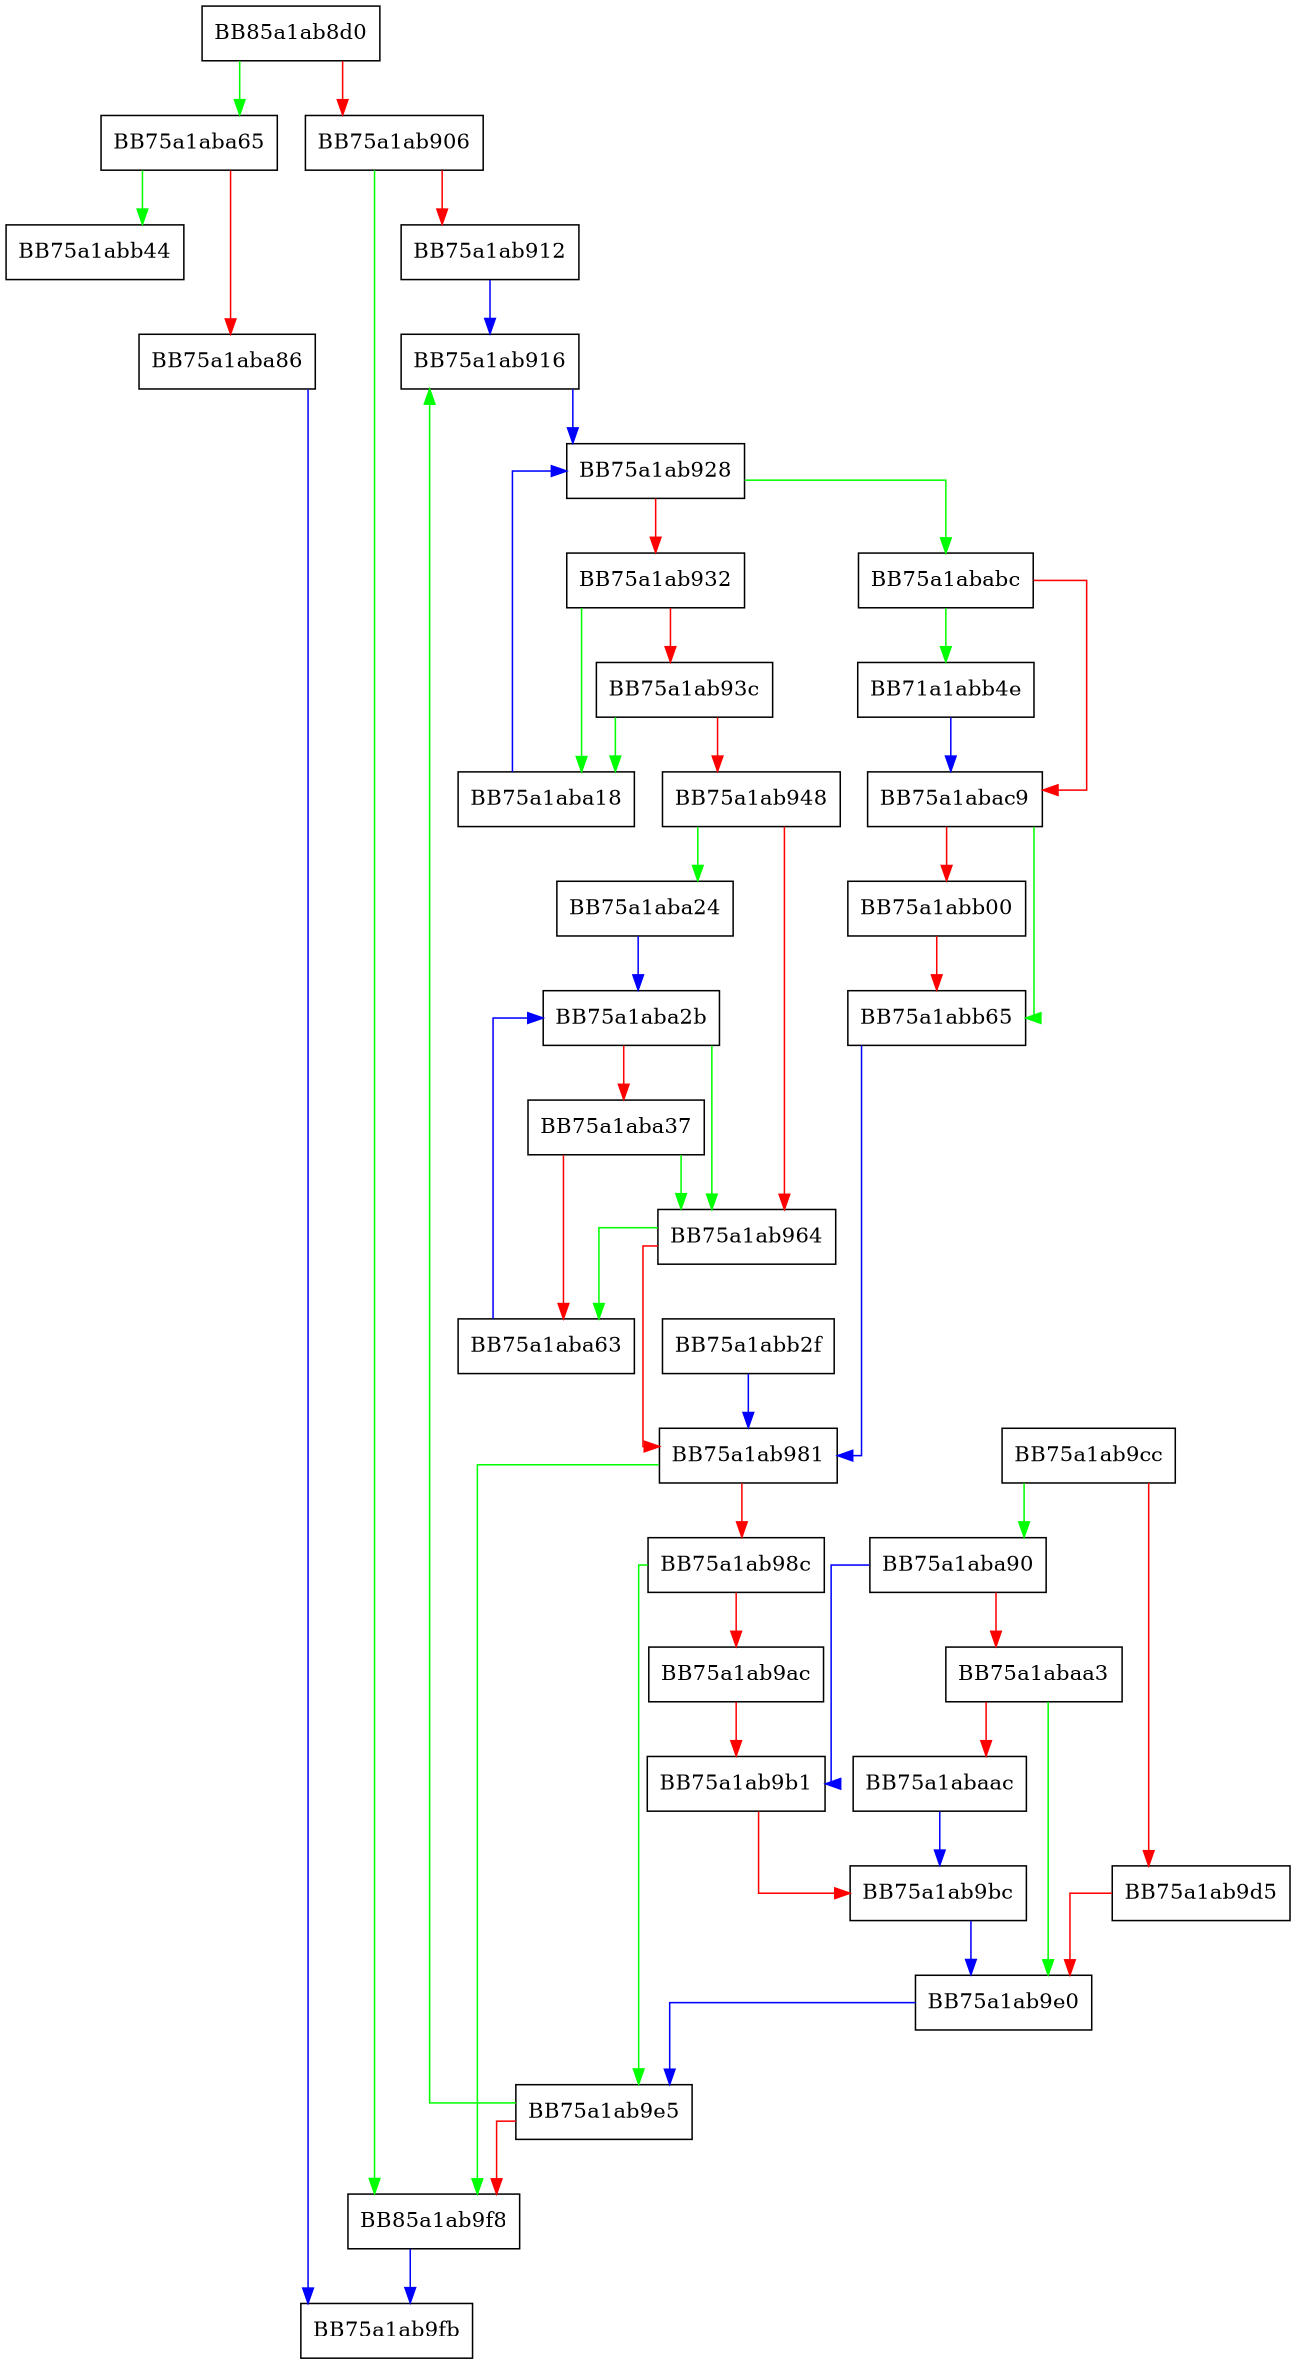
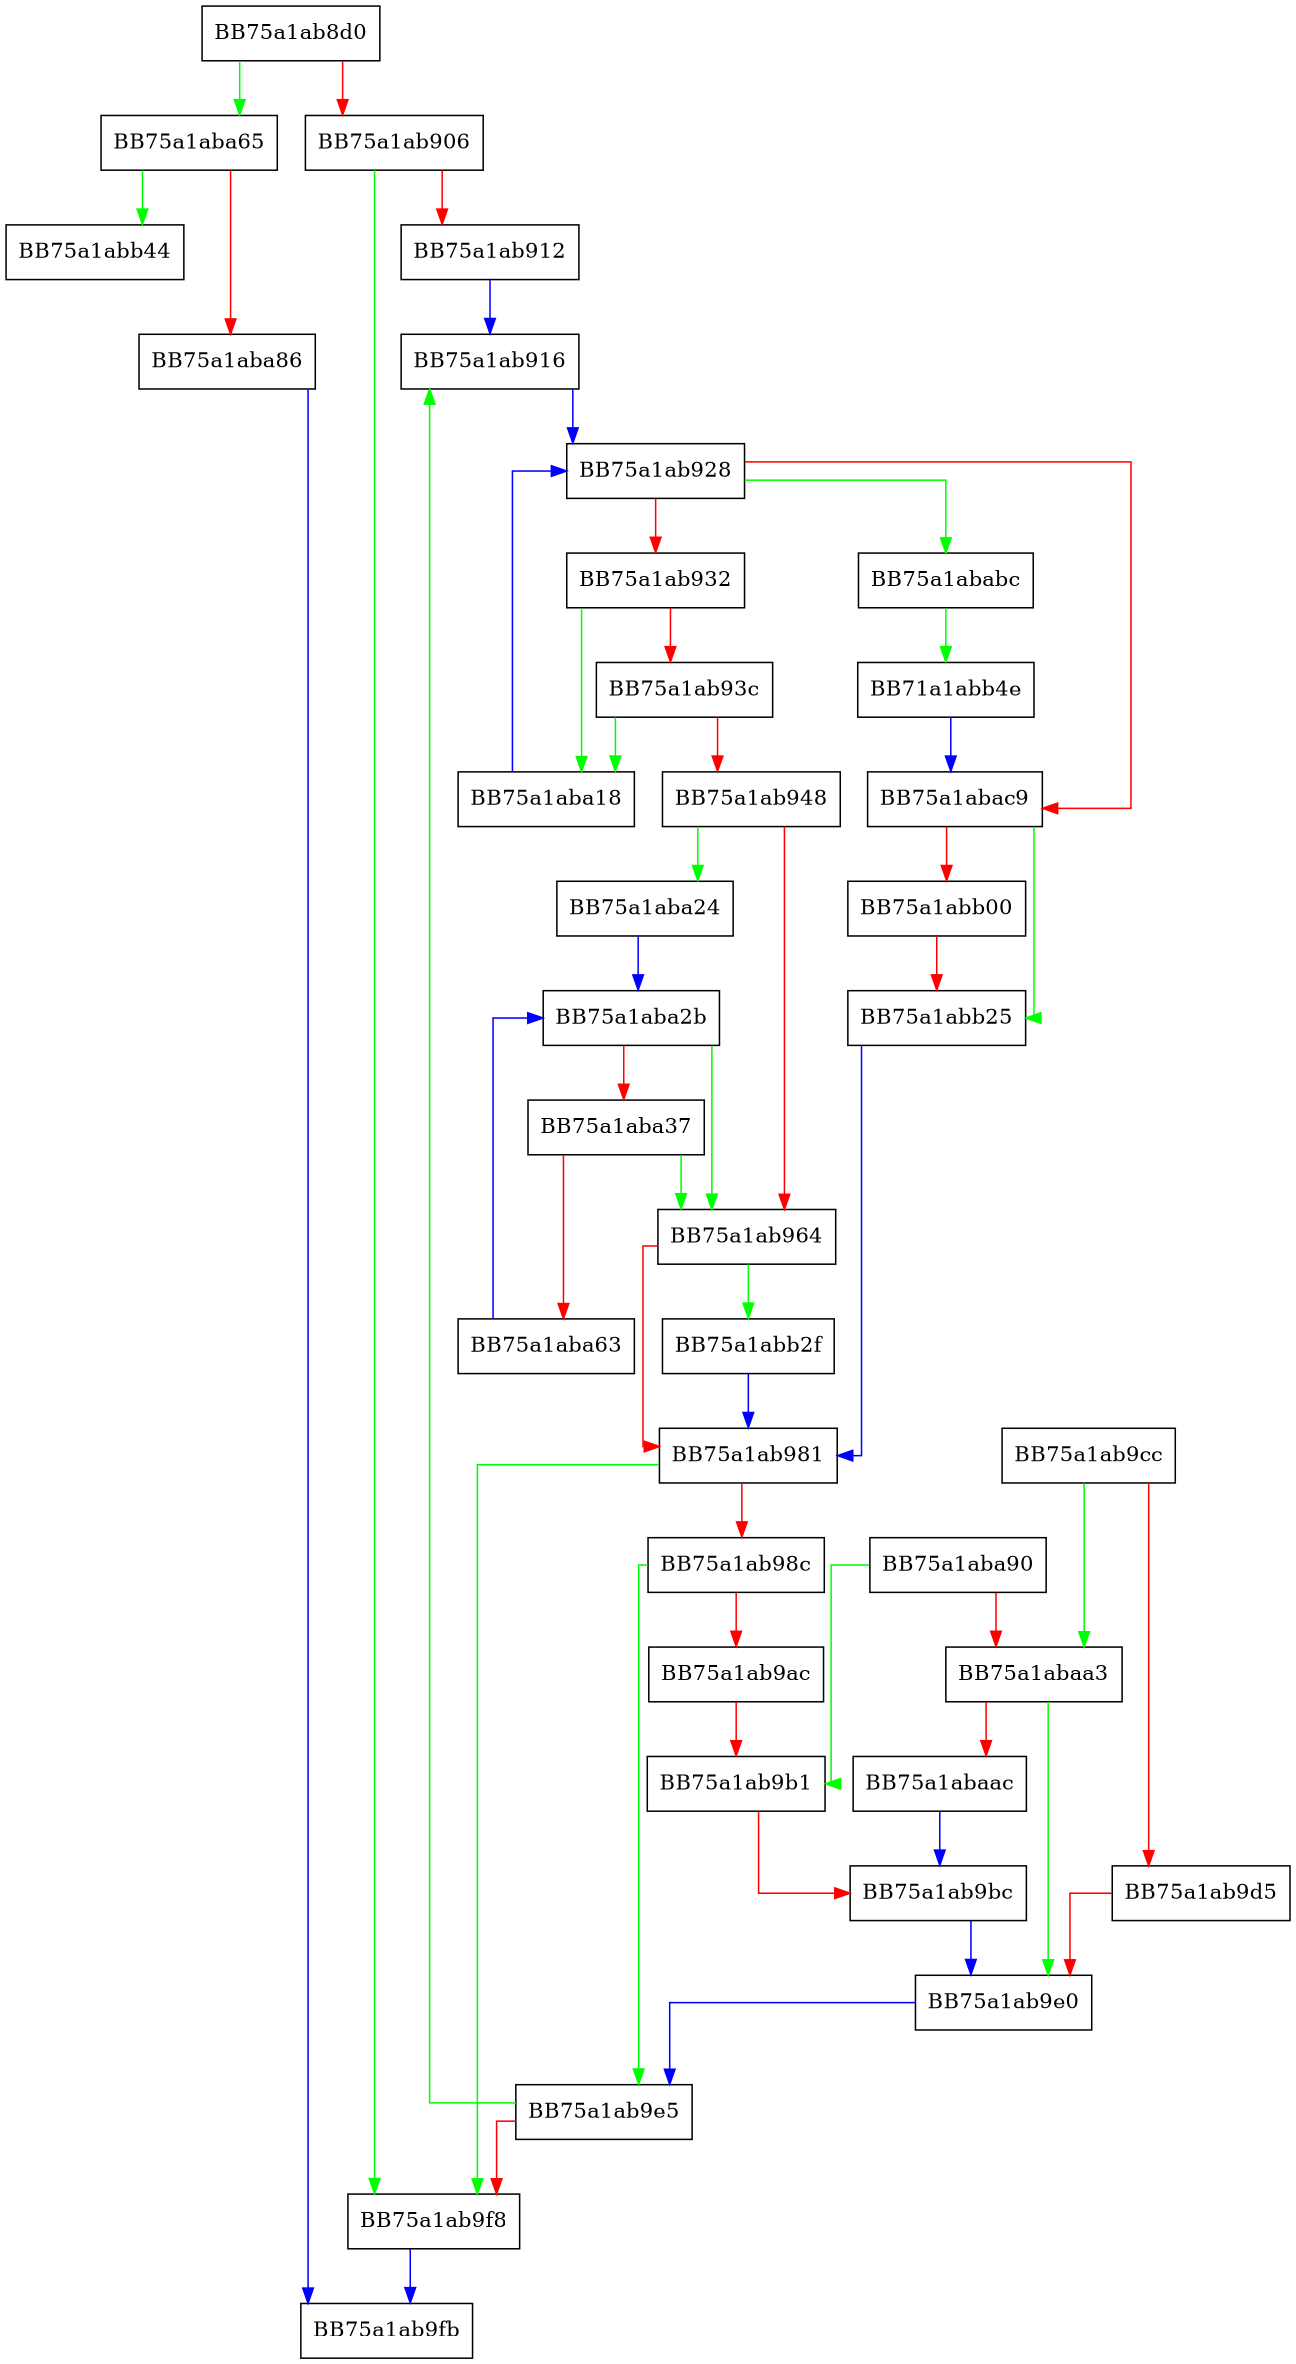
node "BB85a1ab8d0": label "BB85a1ab8d0" -> "BB75a1ab8d0"
edge "BB75a1ababc" -> "BB75a1abac9": now "BB75a1ab928" -> "BB75a1abac9"
node "BB75a1abb65": label "BB75a1abb65" -> "BB75a1abb25"
edge "BB75a1ab964" -> "BB75a1aba63": now "BB75a1ab964" -> "BB75a1abb2f"
edge "BB75a1ab9cc" -> "BB75a1aba90": now "BB75a1ab9cc" -> "BB75a1abaa3"
edge "BB75a1aba90" -> "BB75a1ab9b1": color blue -> green
node "BB85a1ab9f8": label "BB85a1ab9f8" -> "BB75a1ab9f8"
